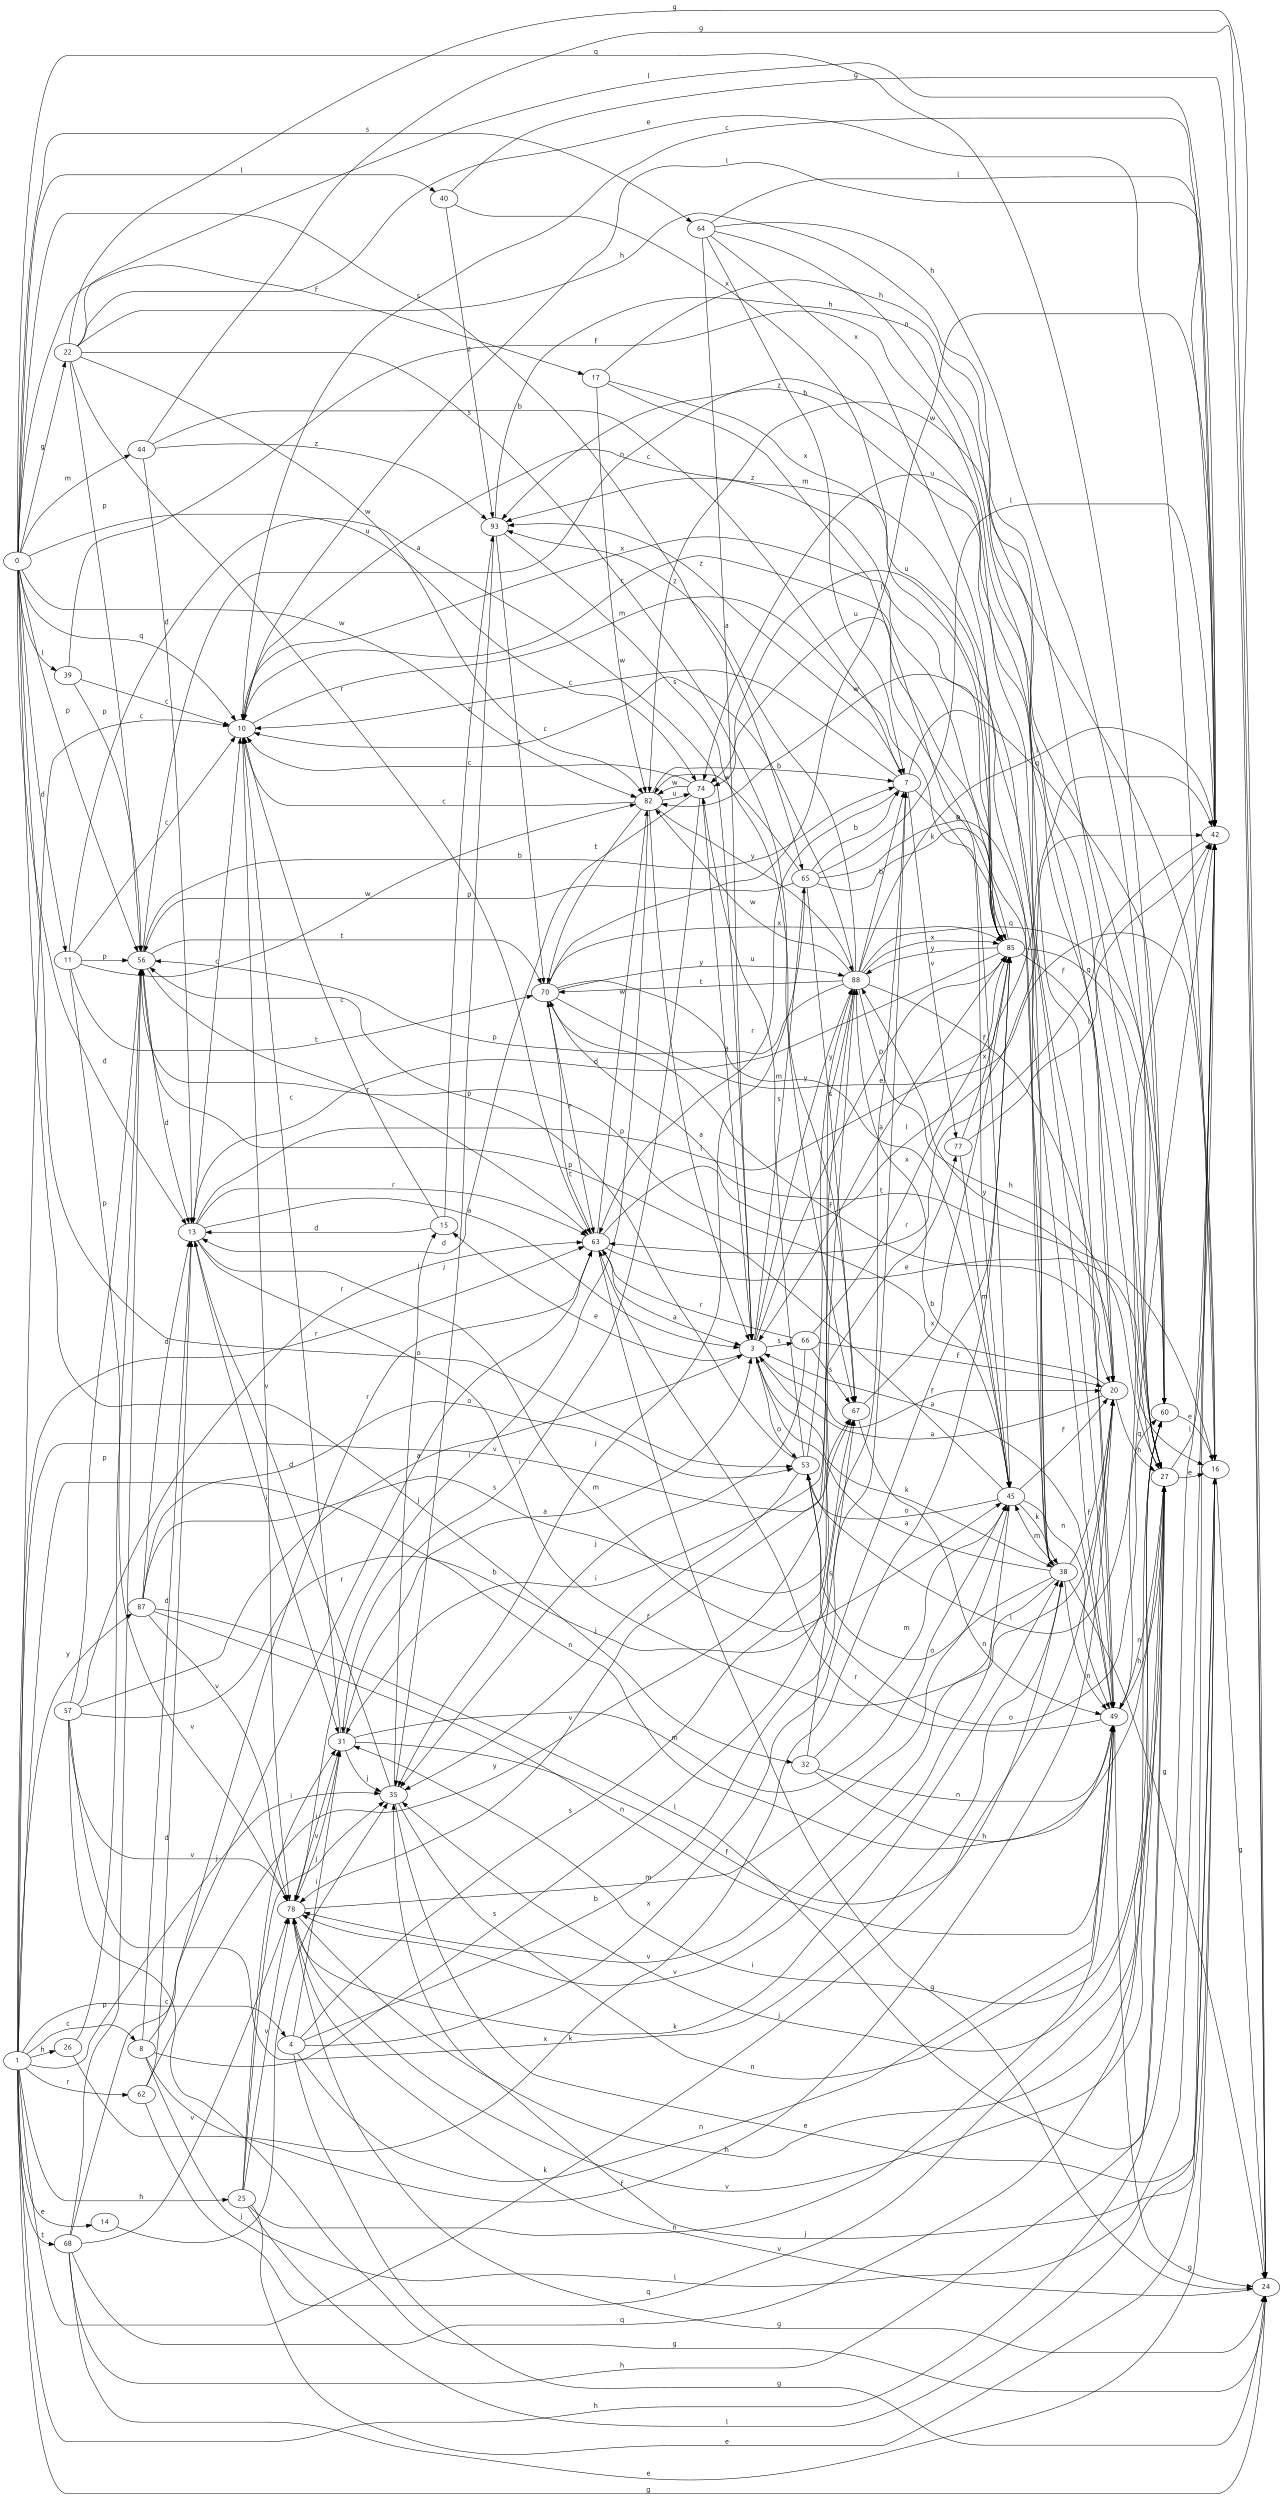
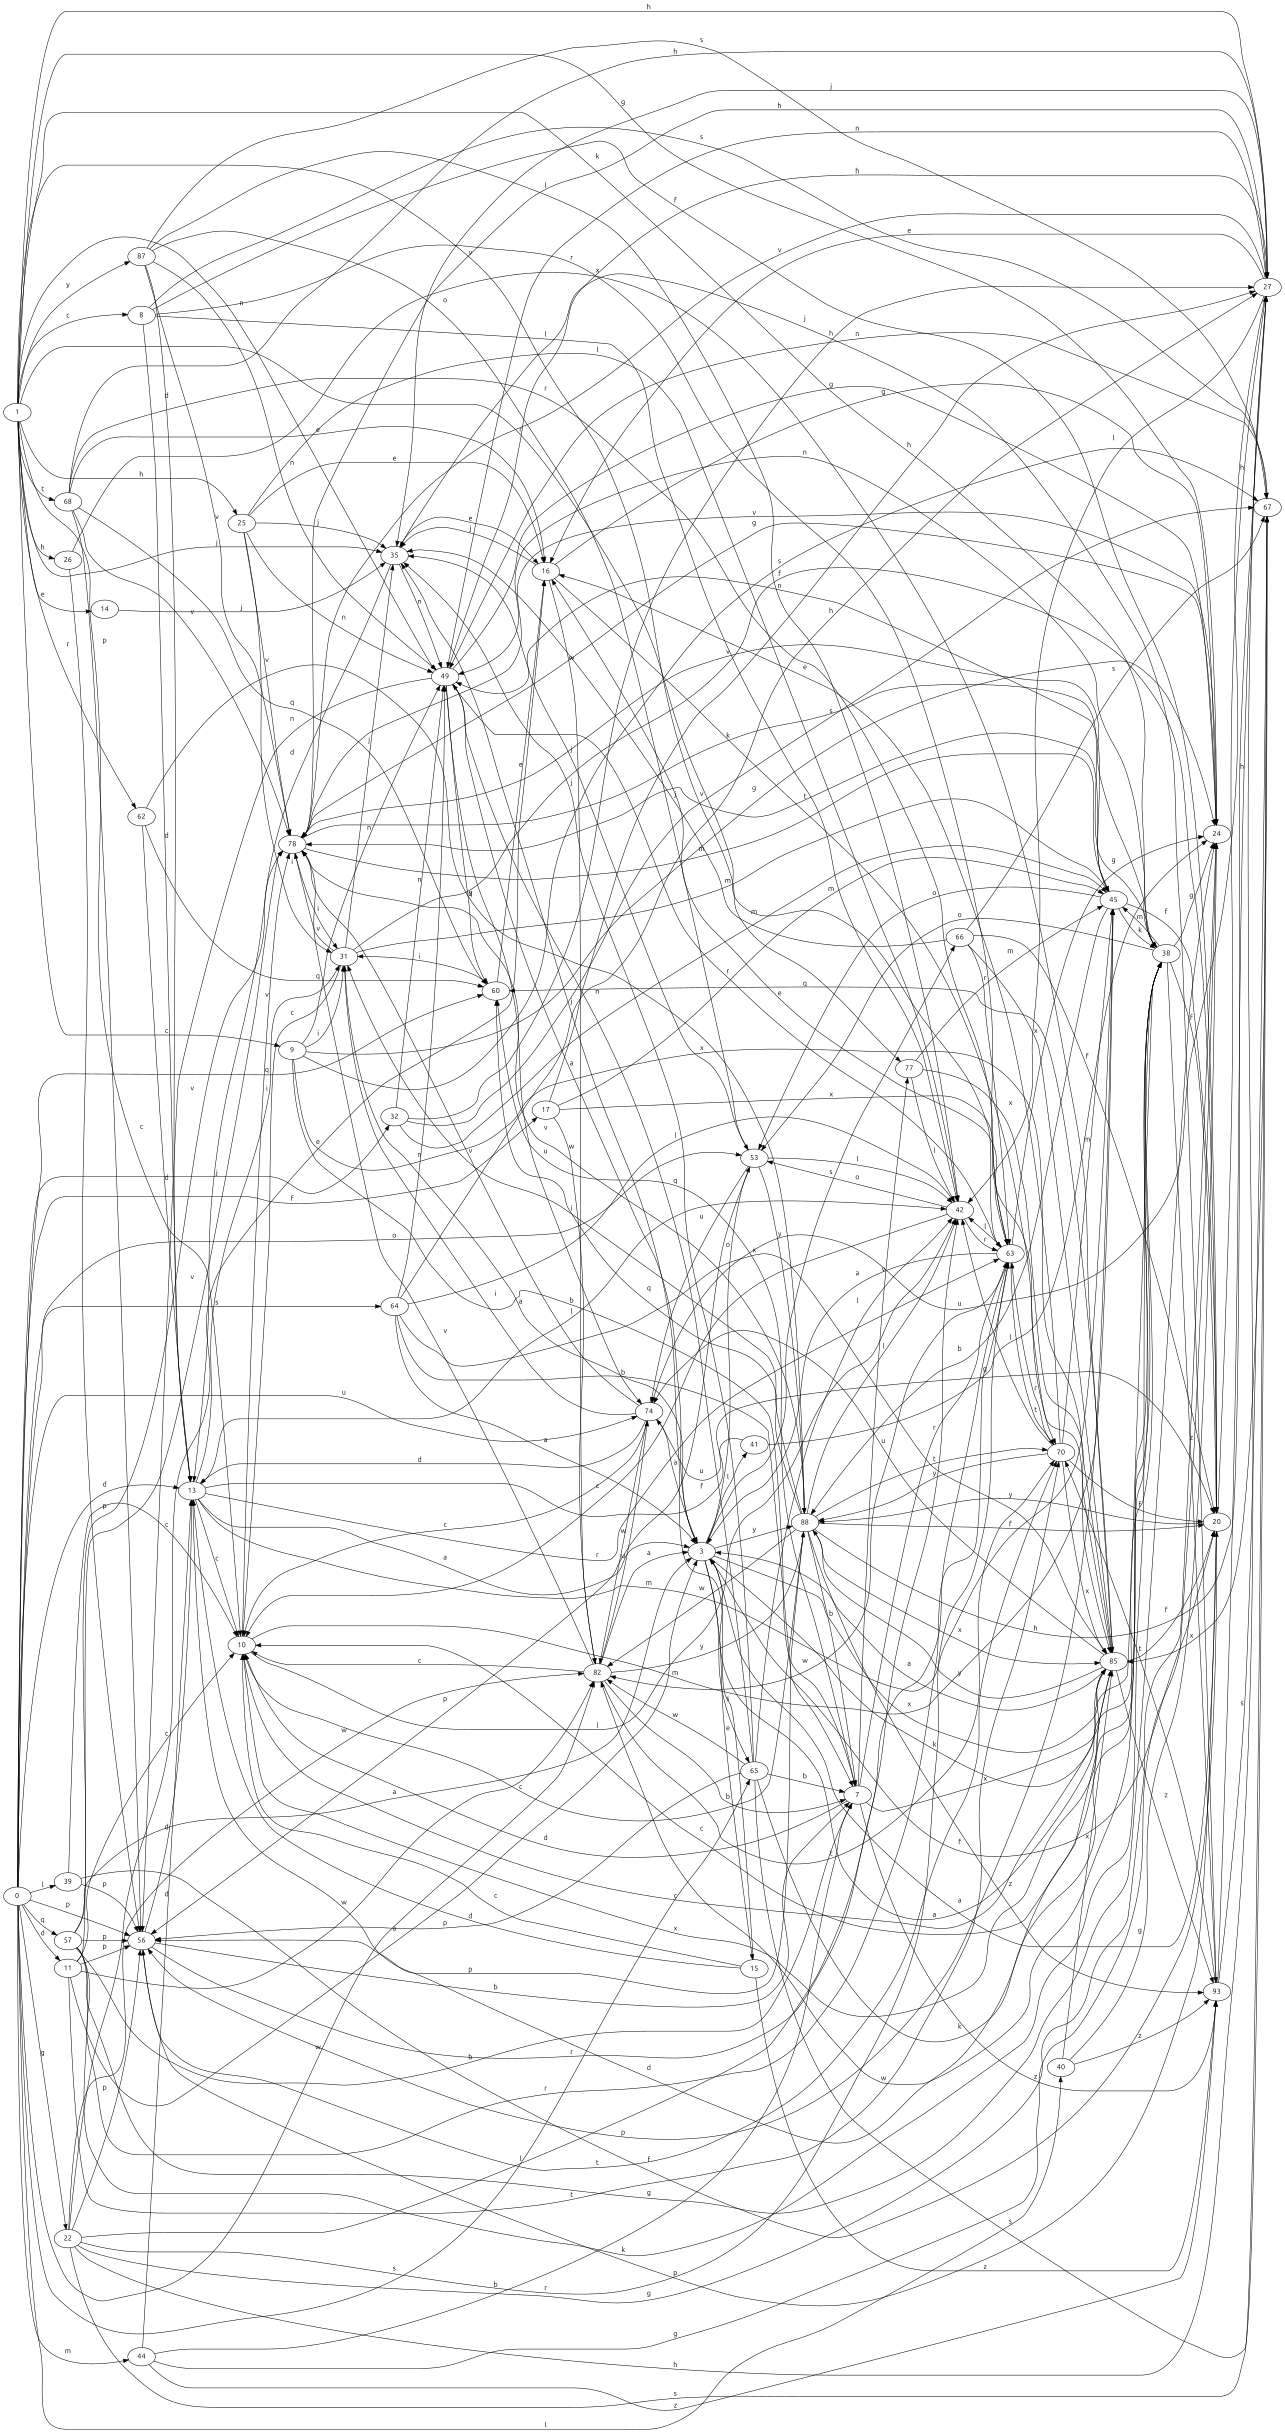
edge "56" -> "49": reversed
edge "0" -> "10": now "0" -> "57"
edge "7" -> "10": label "c" -> "d"
edge "3" -> "85": label "p" -> "x"
edge "74" -> "78": added, label "v"
node "41": added
edge "82" -> "78": label "i" -> "v"
edge "35" -> "15": reversed
node "4": label "4" -> "9"
